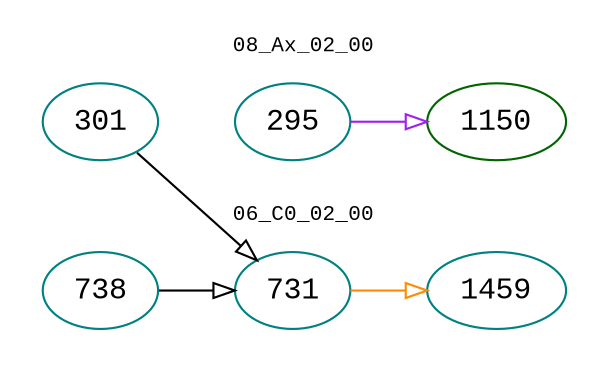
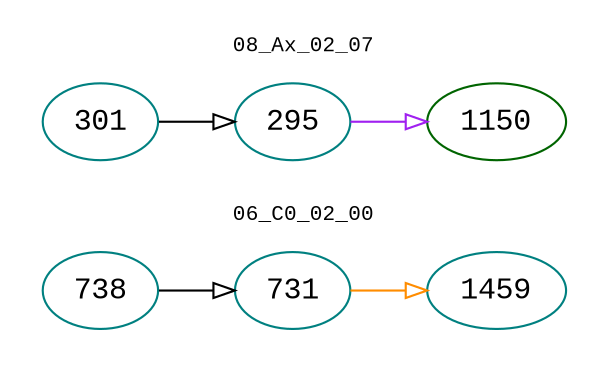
cluster "08_Ax_02_00": label "08_Ax_02_00" -> "08_Ax_02_07"
edge "301" -> "731": now "301" -> "295"
